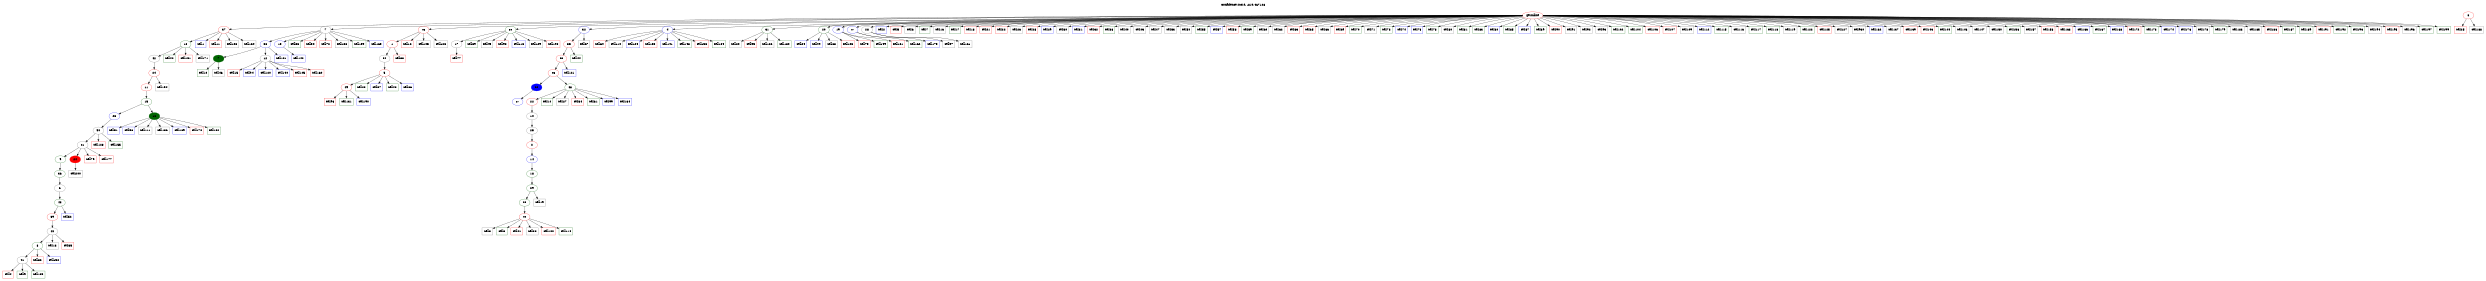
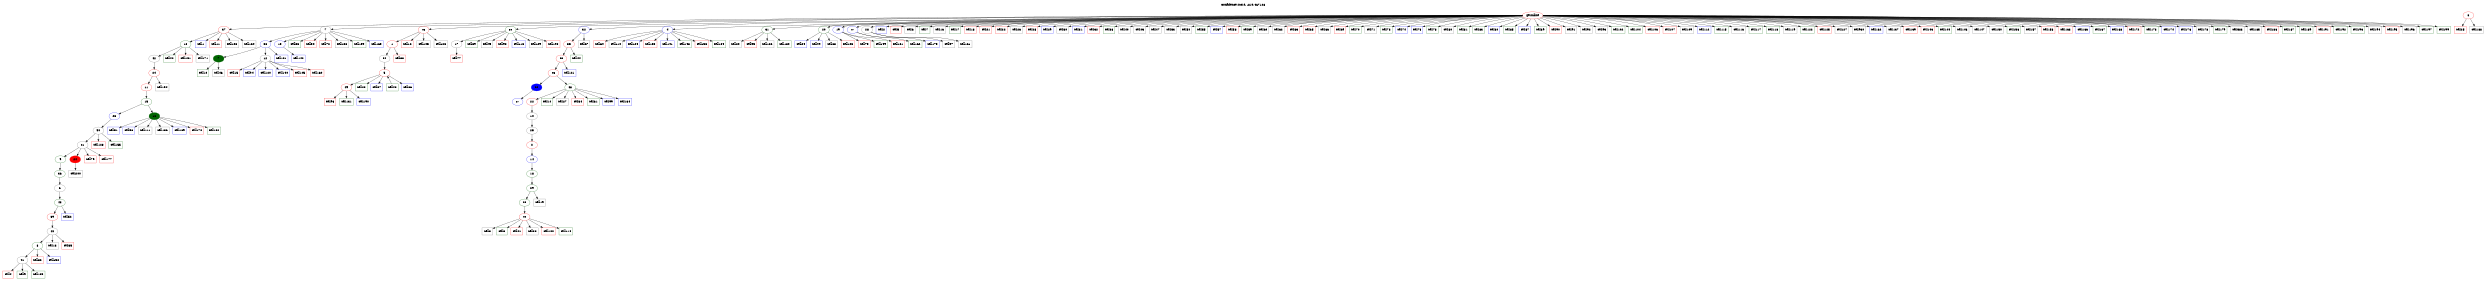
node "cell183": label "cell183" -> "cell583"
edge "5" -> "cell48": reversed
